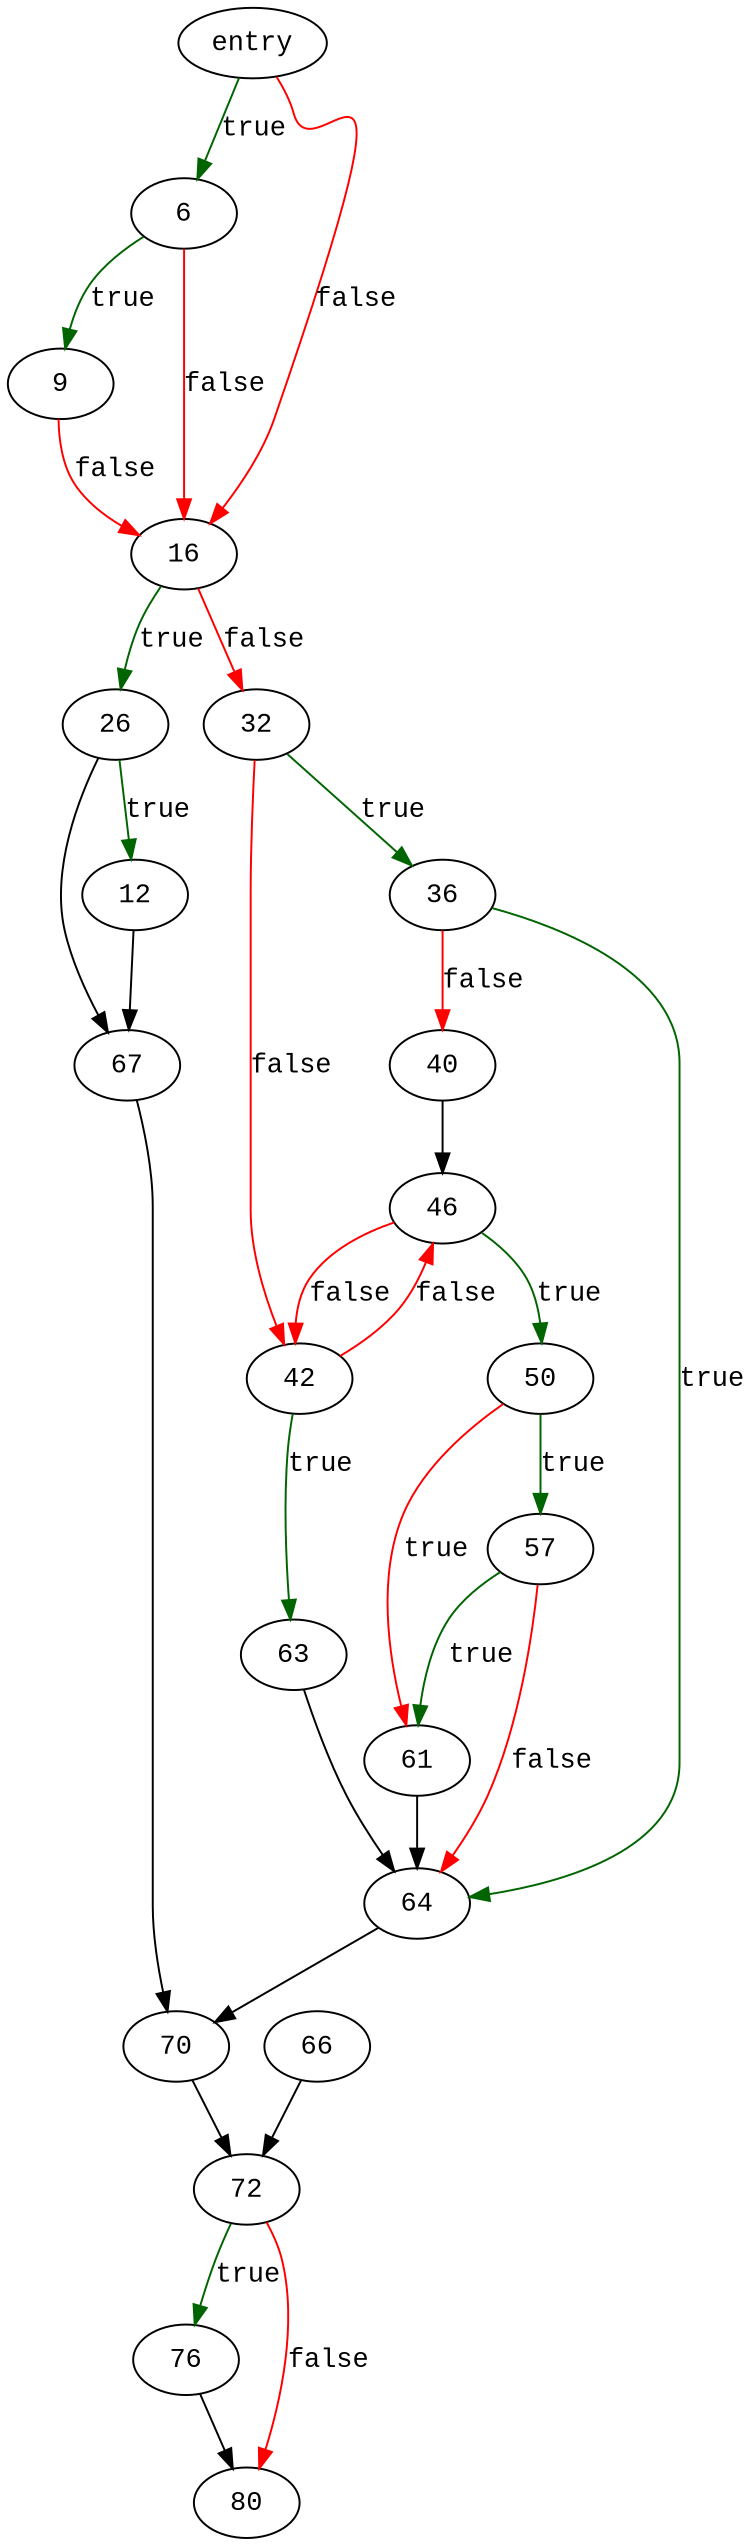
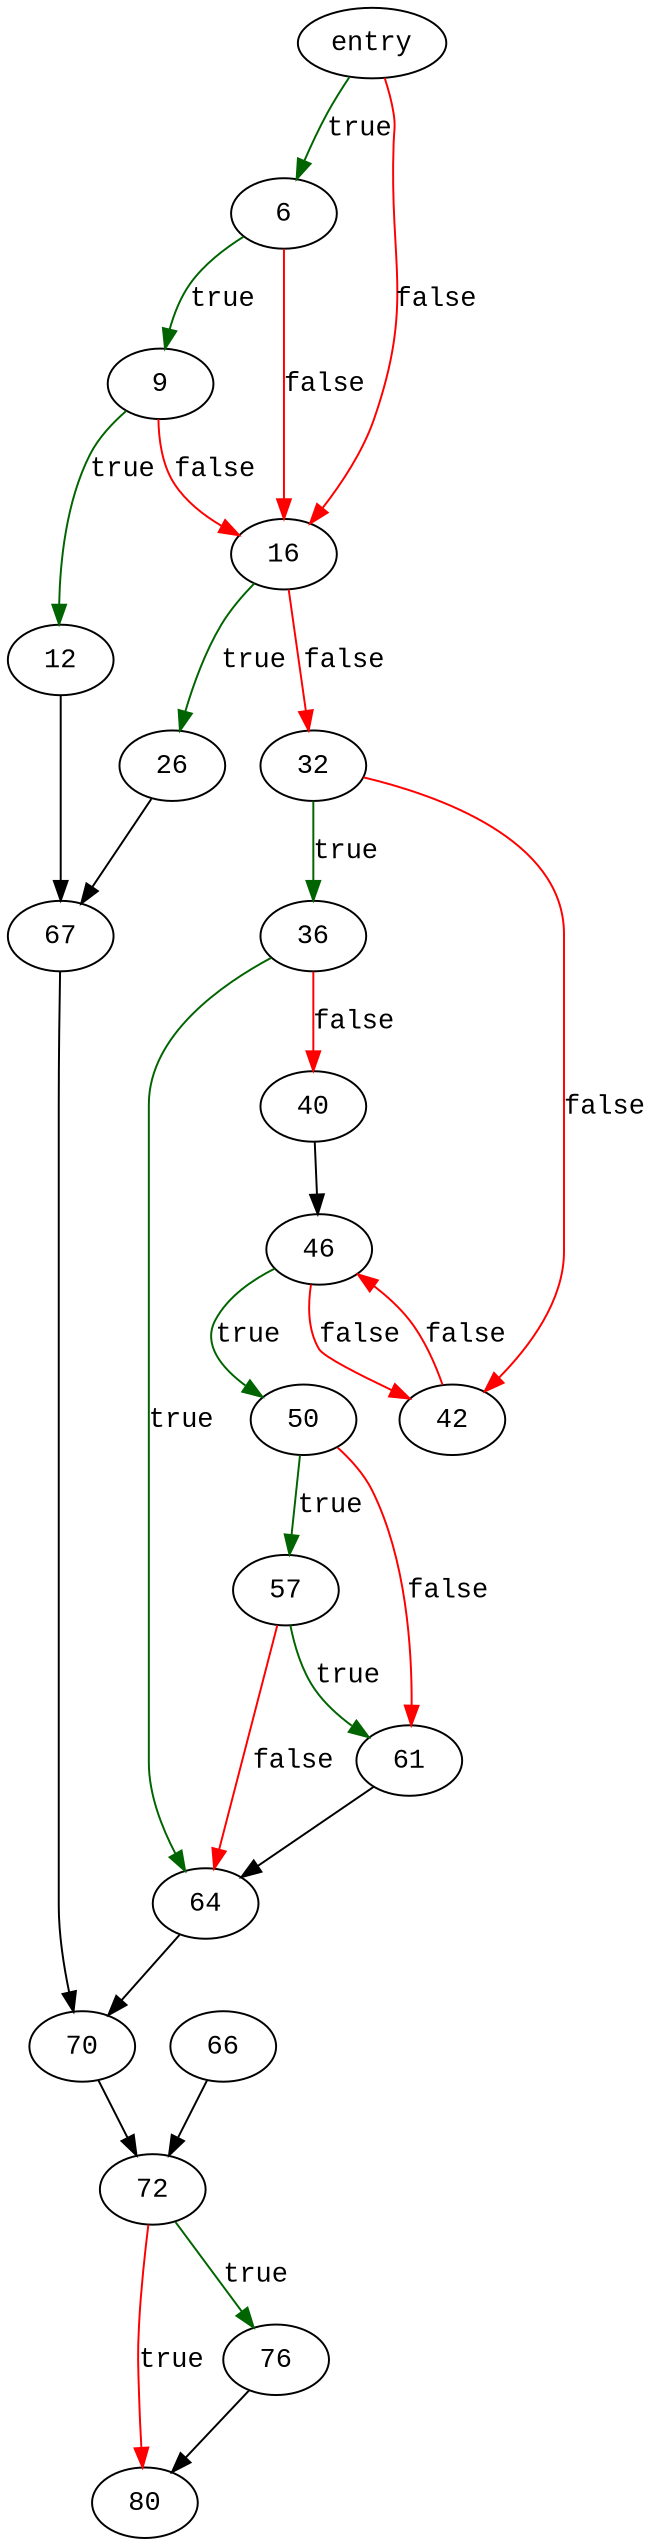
edge "26" -> "12": now "9" -> "12"
edge "50" -> "61": label "true" -> "false"
node "63": removed
edge "72" -> "80": label "false" -> "true"
